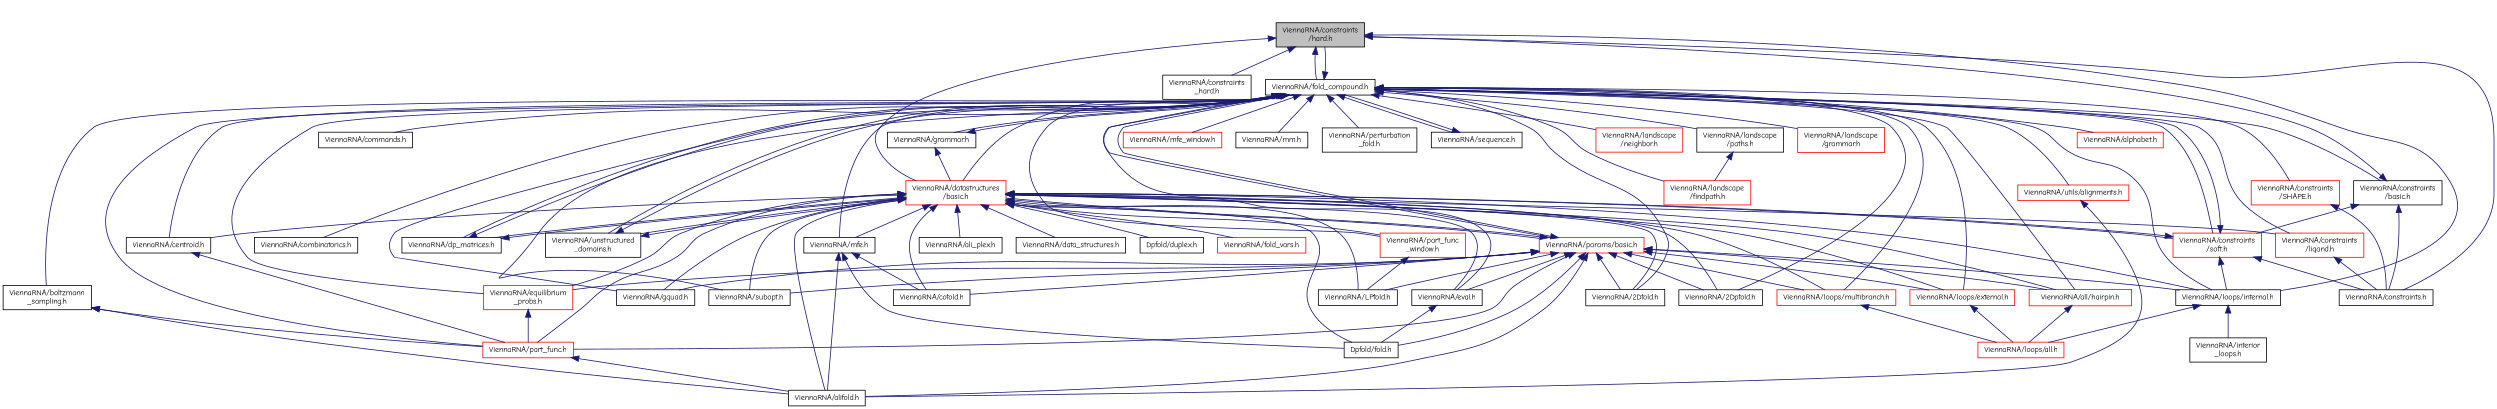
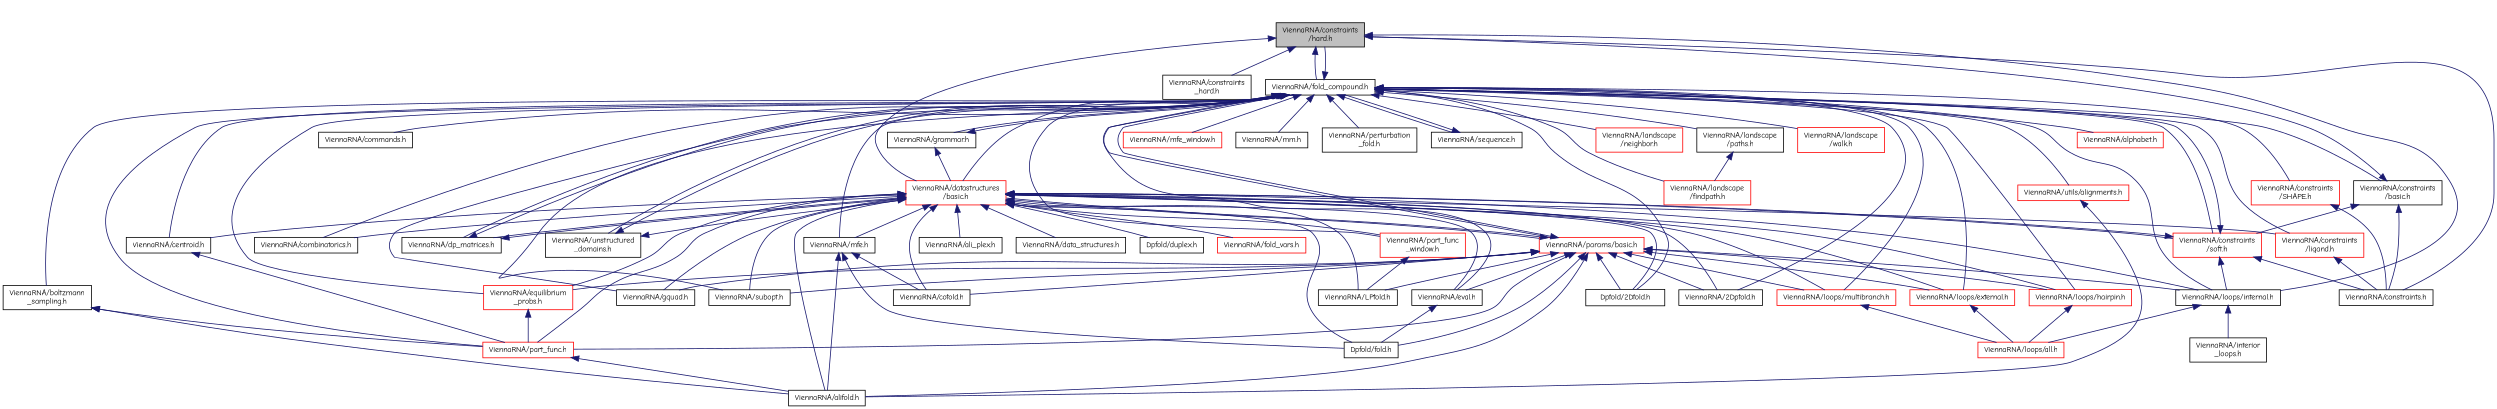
node "ViennaRNA/landscape /grammar.h": label "ViennaRNA/landscape /grammar.h" -> "ViennaRNA/landscape /walk.h"
edge "ViennaRNA/unstructured _domains.h" -> "ViennaRNA/datastructures /basic.h": now "ViennaRNA/combinatorics.h" -> "ViennaRNA/datastructures /basic.h"
node "ViennaRNA/2Dfold.h": label "ViennaRNA/2Dfold.h" -> "Dpfold/2Dfold.h"
node "ViennaRNA/all/hairpin.h": label "ViennaRNA/all/hairpin.h" -> "ViennaRNA/loops/hairpin.h"
